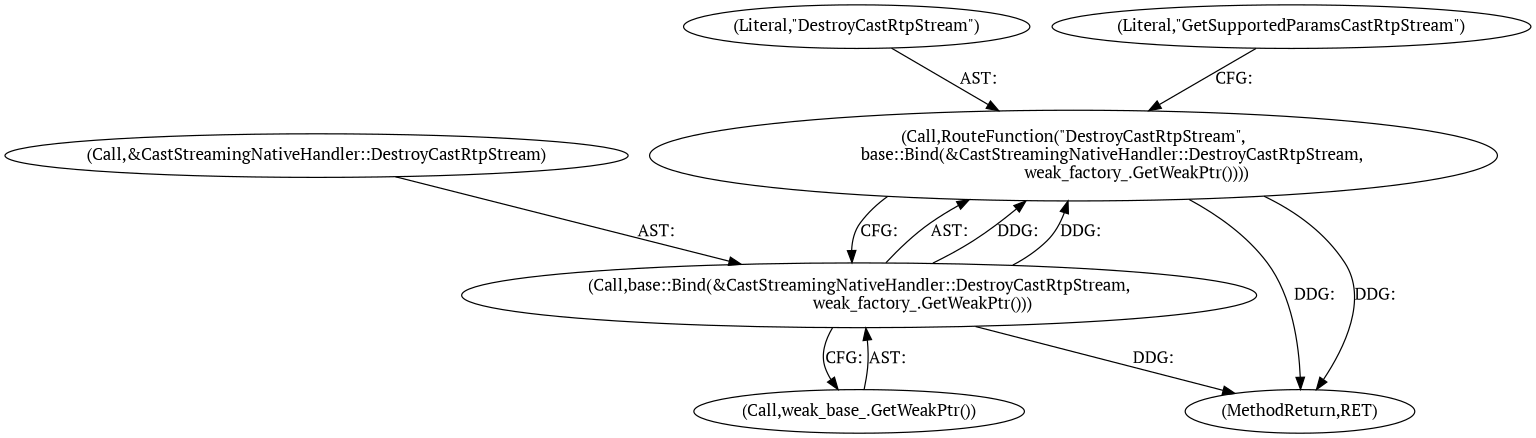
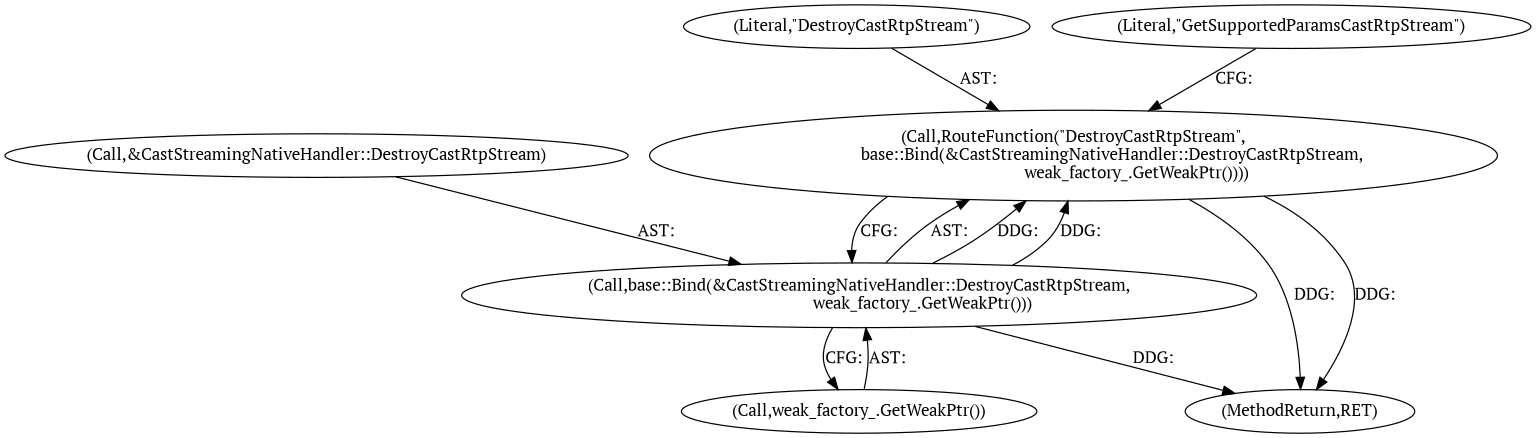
node "(Call,weak_base_.GetWeakPtr())": label "(Call,weak_base_.GetWeakPtr())" -> "(Call,weak_factory_.GetWeakPtr())"
